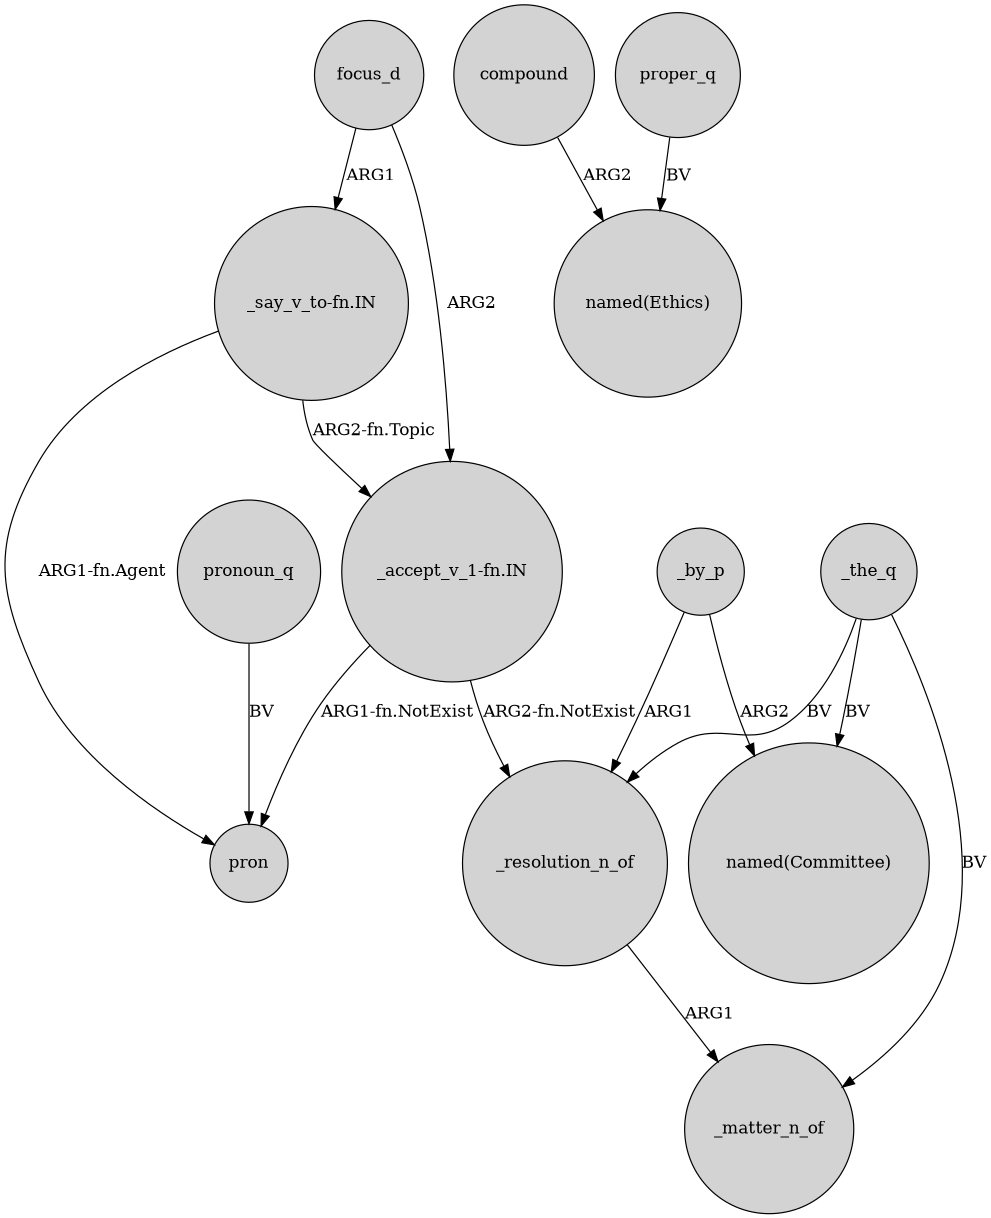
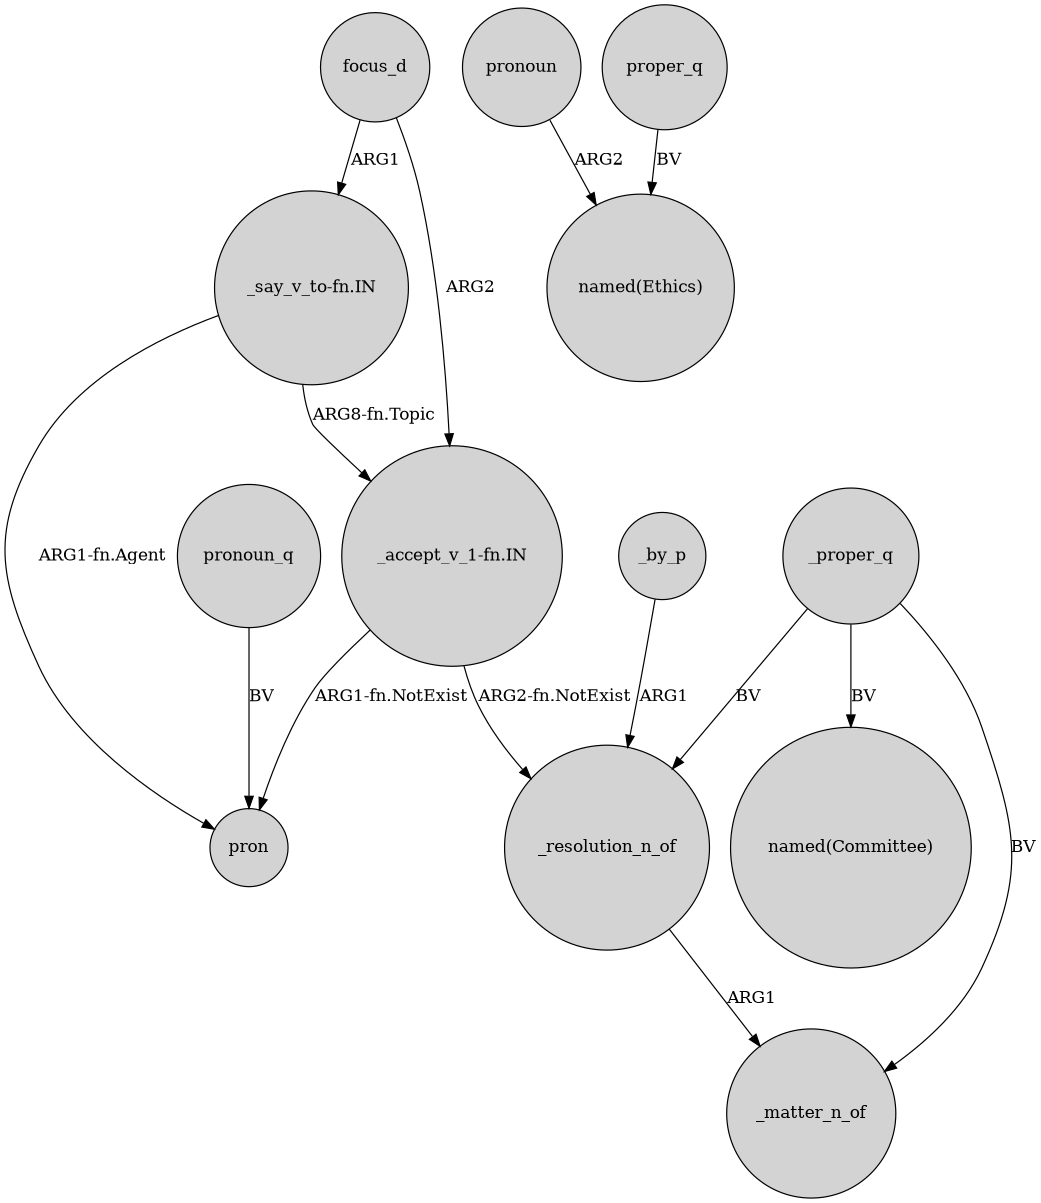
node "compound": label "compound" -> "pronoun"
edge "_say_v_to-fn.IN" -> "_accept_v_1-fn.IN": label "ARG2-fn.Topic" -> "ARG8-fn.Topic"
node "_the_q": label "_the_q" -> "_proper_q"
edge "_by_p" -> "named(Committee)": removed, label "ARG2"
